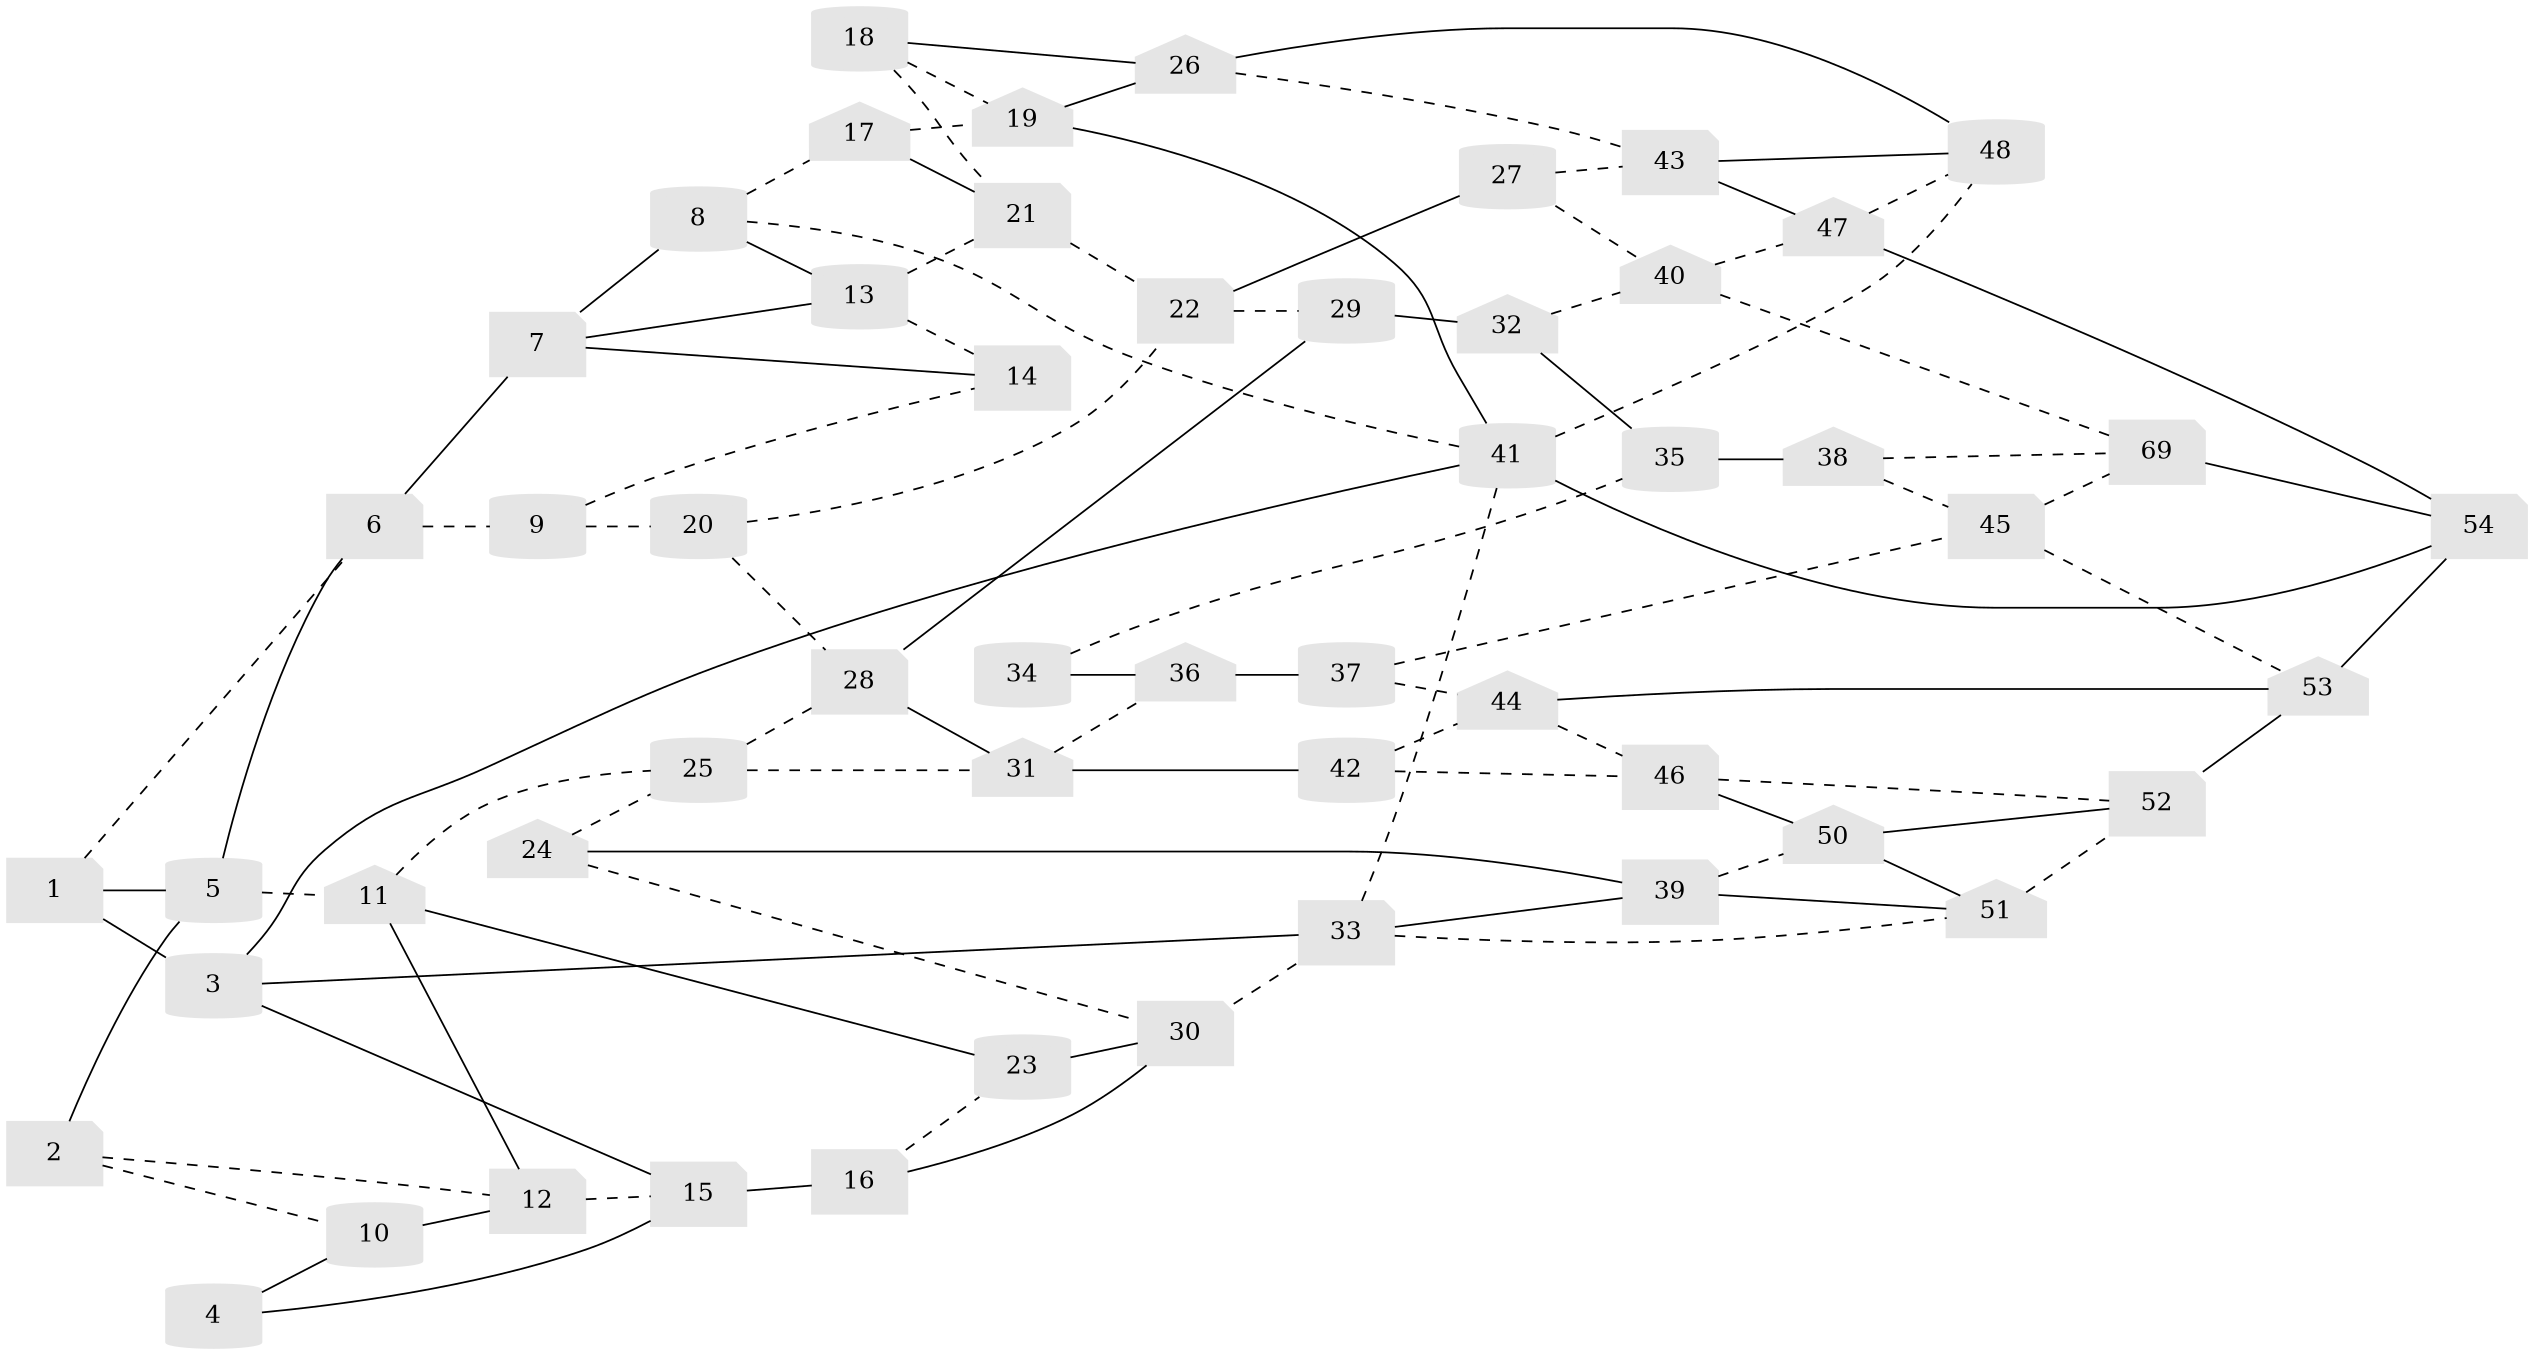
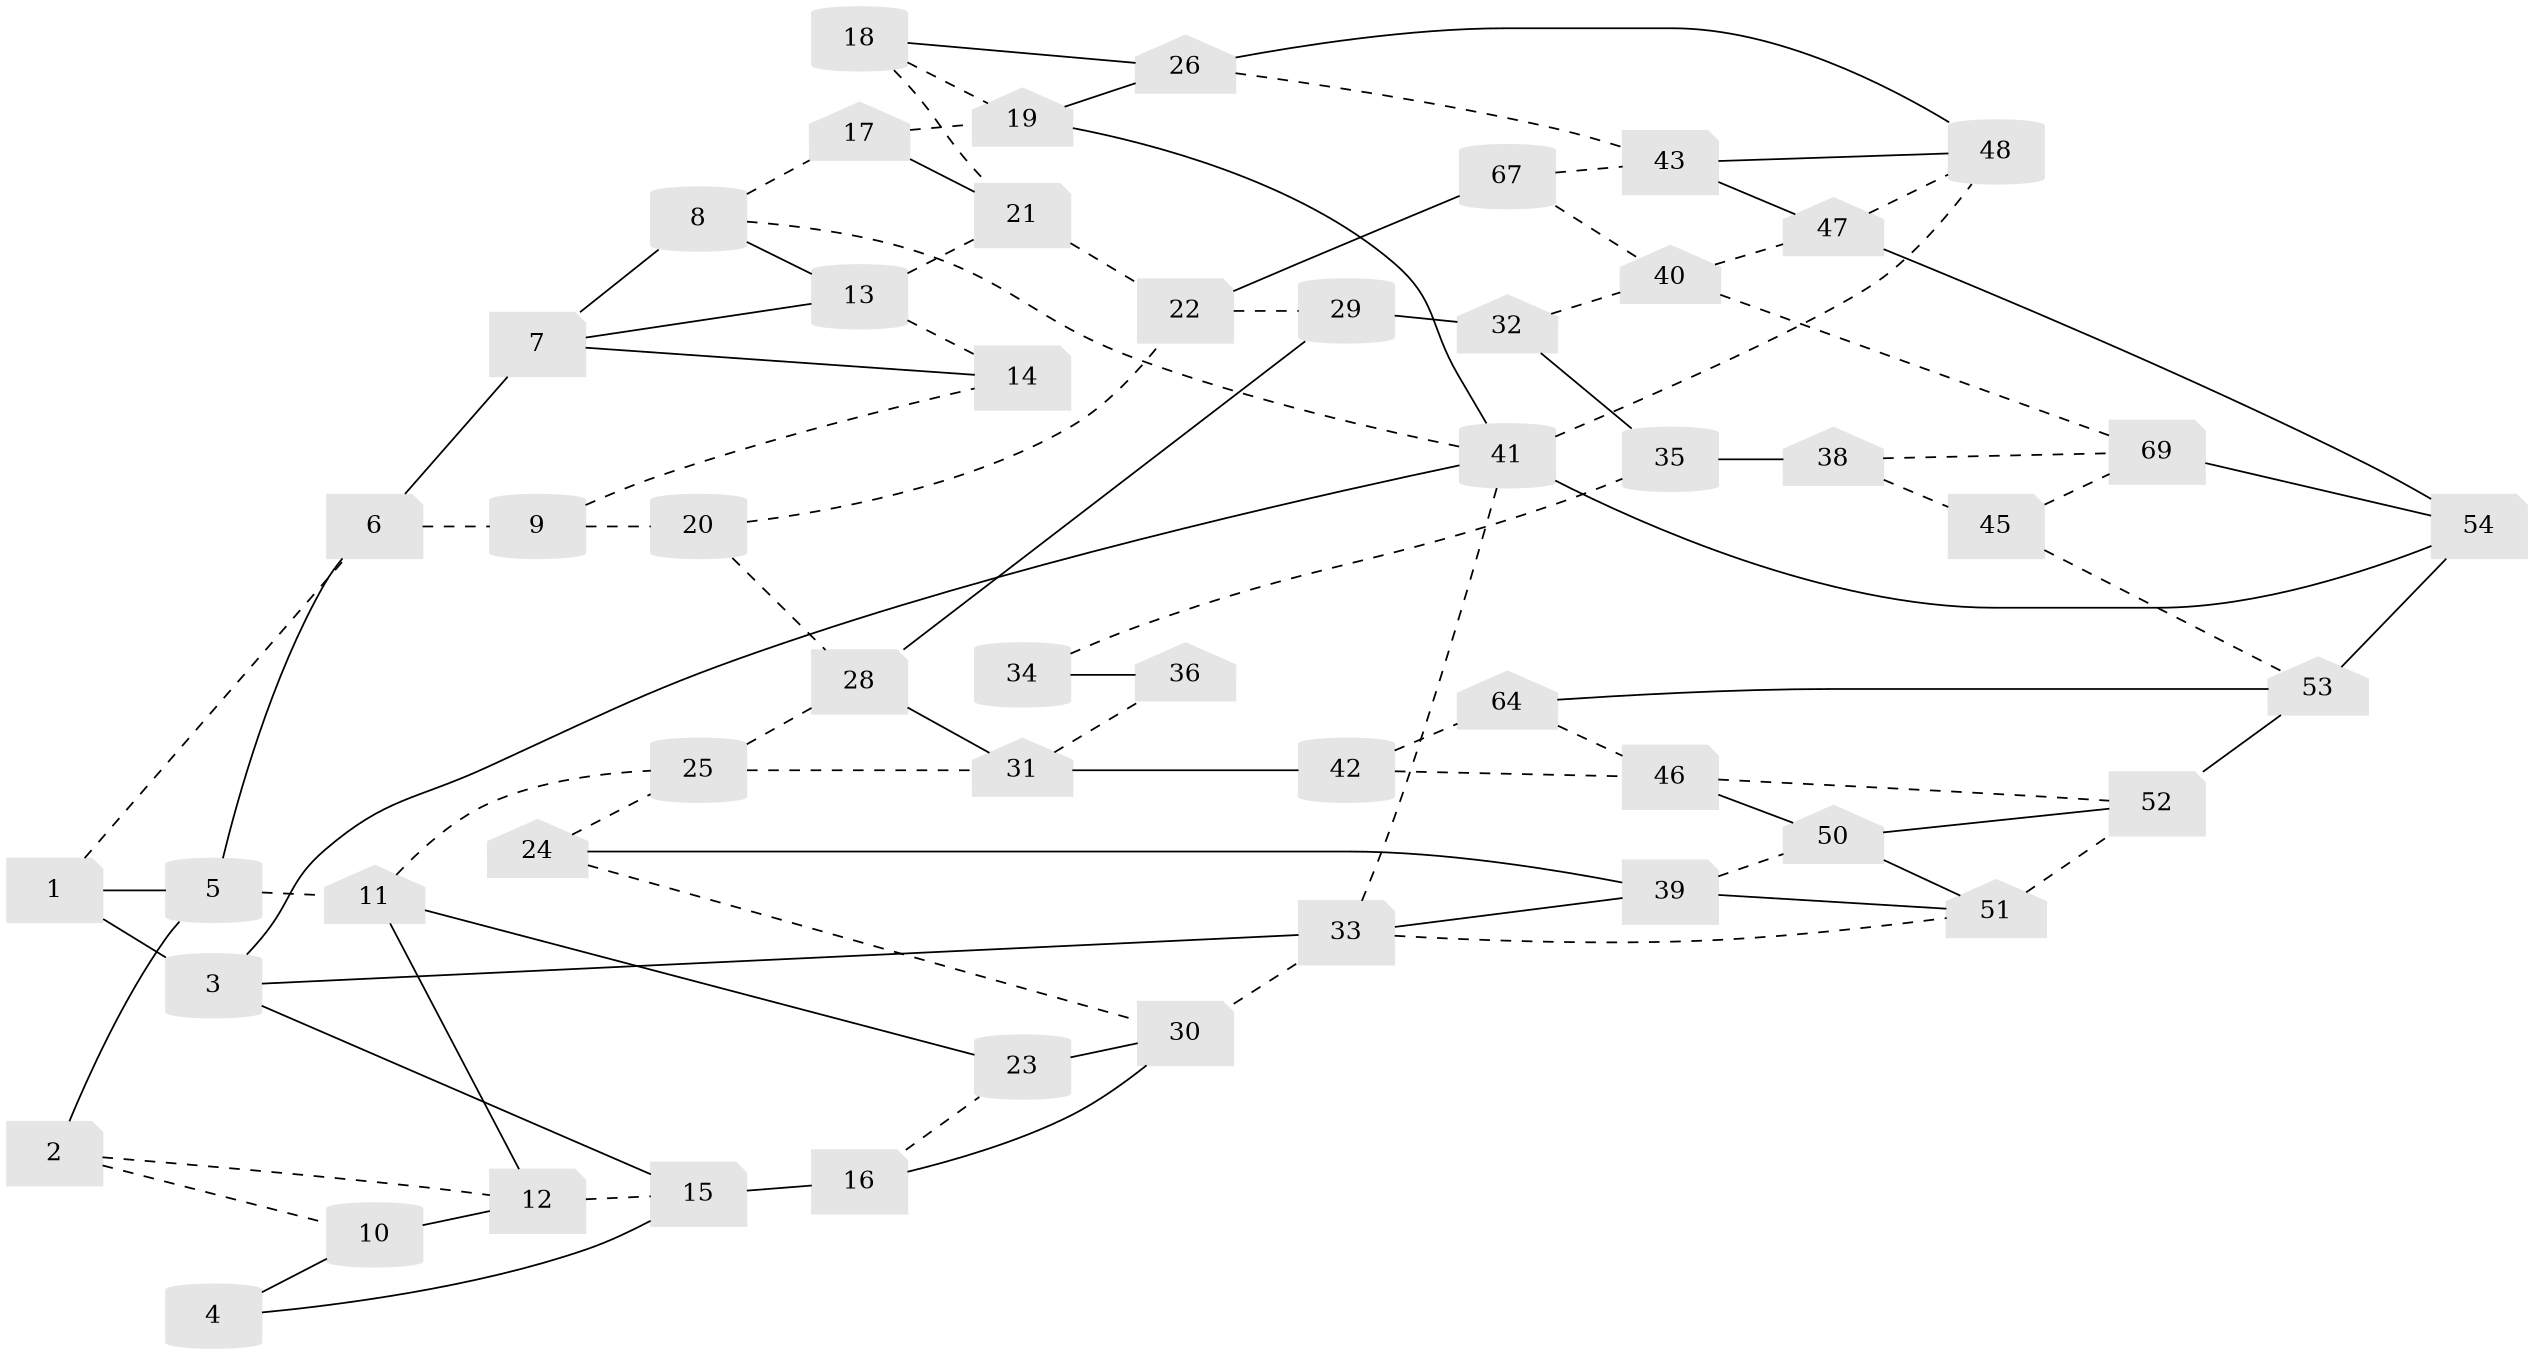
node "27": label "27" -> "67"
node "37": removed
node "44": label "44" -> "64"
